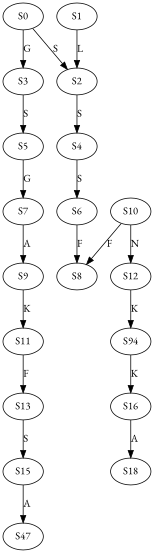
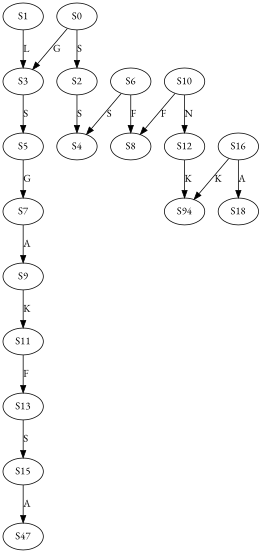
edge "S1" -> "S2": now "S1" -> "S3"
edge "S4" -> "S6": reversed
edge "S94" -> "S16": reversed
